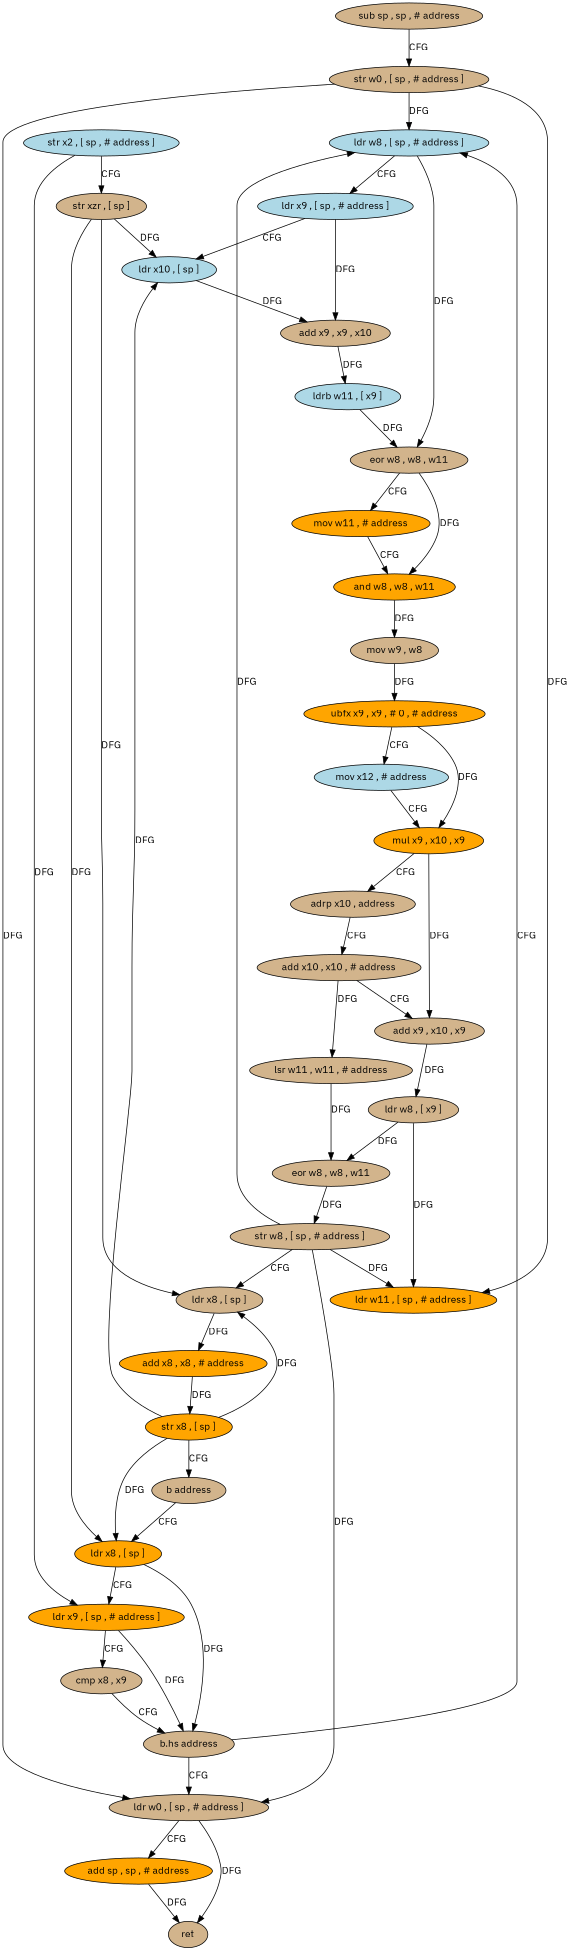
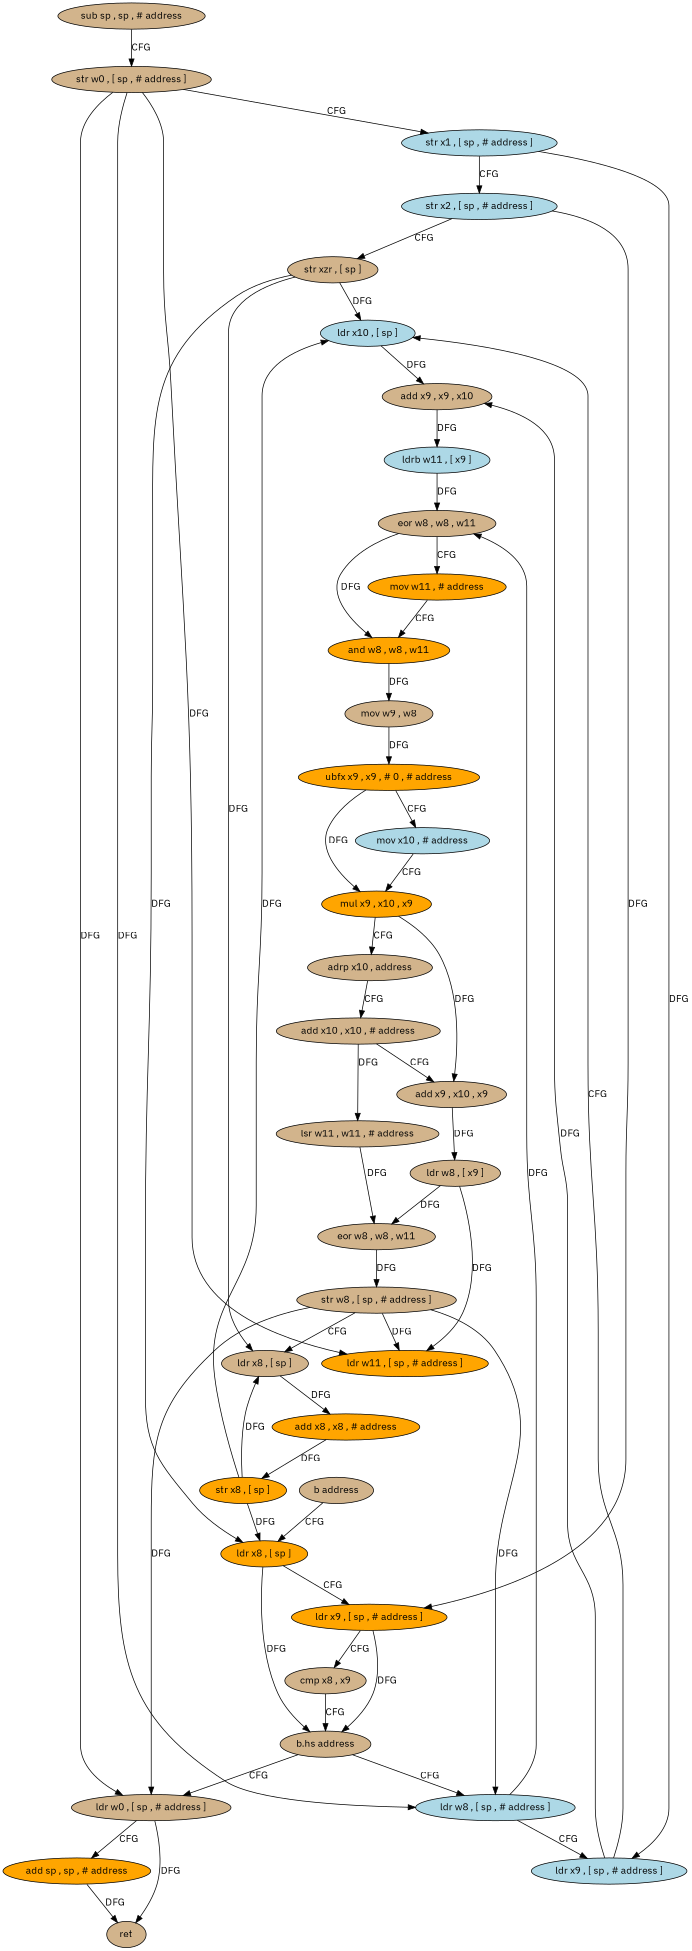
node "str x1 , [ sp , # address ]": added
node "mov x12 , # address": label "mov x12 , # address" -> "mov x10 , # address"
edge "str x8 , [ sp ]" -> "b address": removed, label "CFG"
